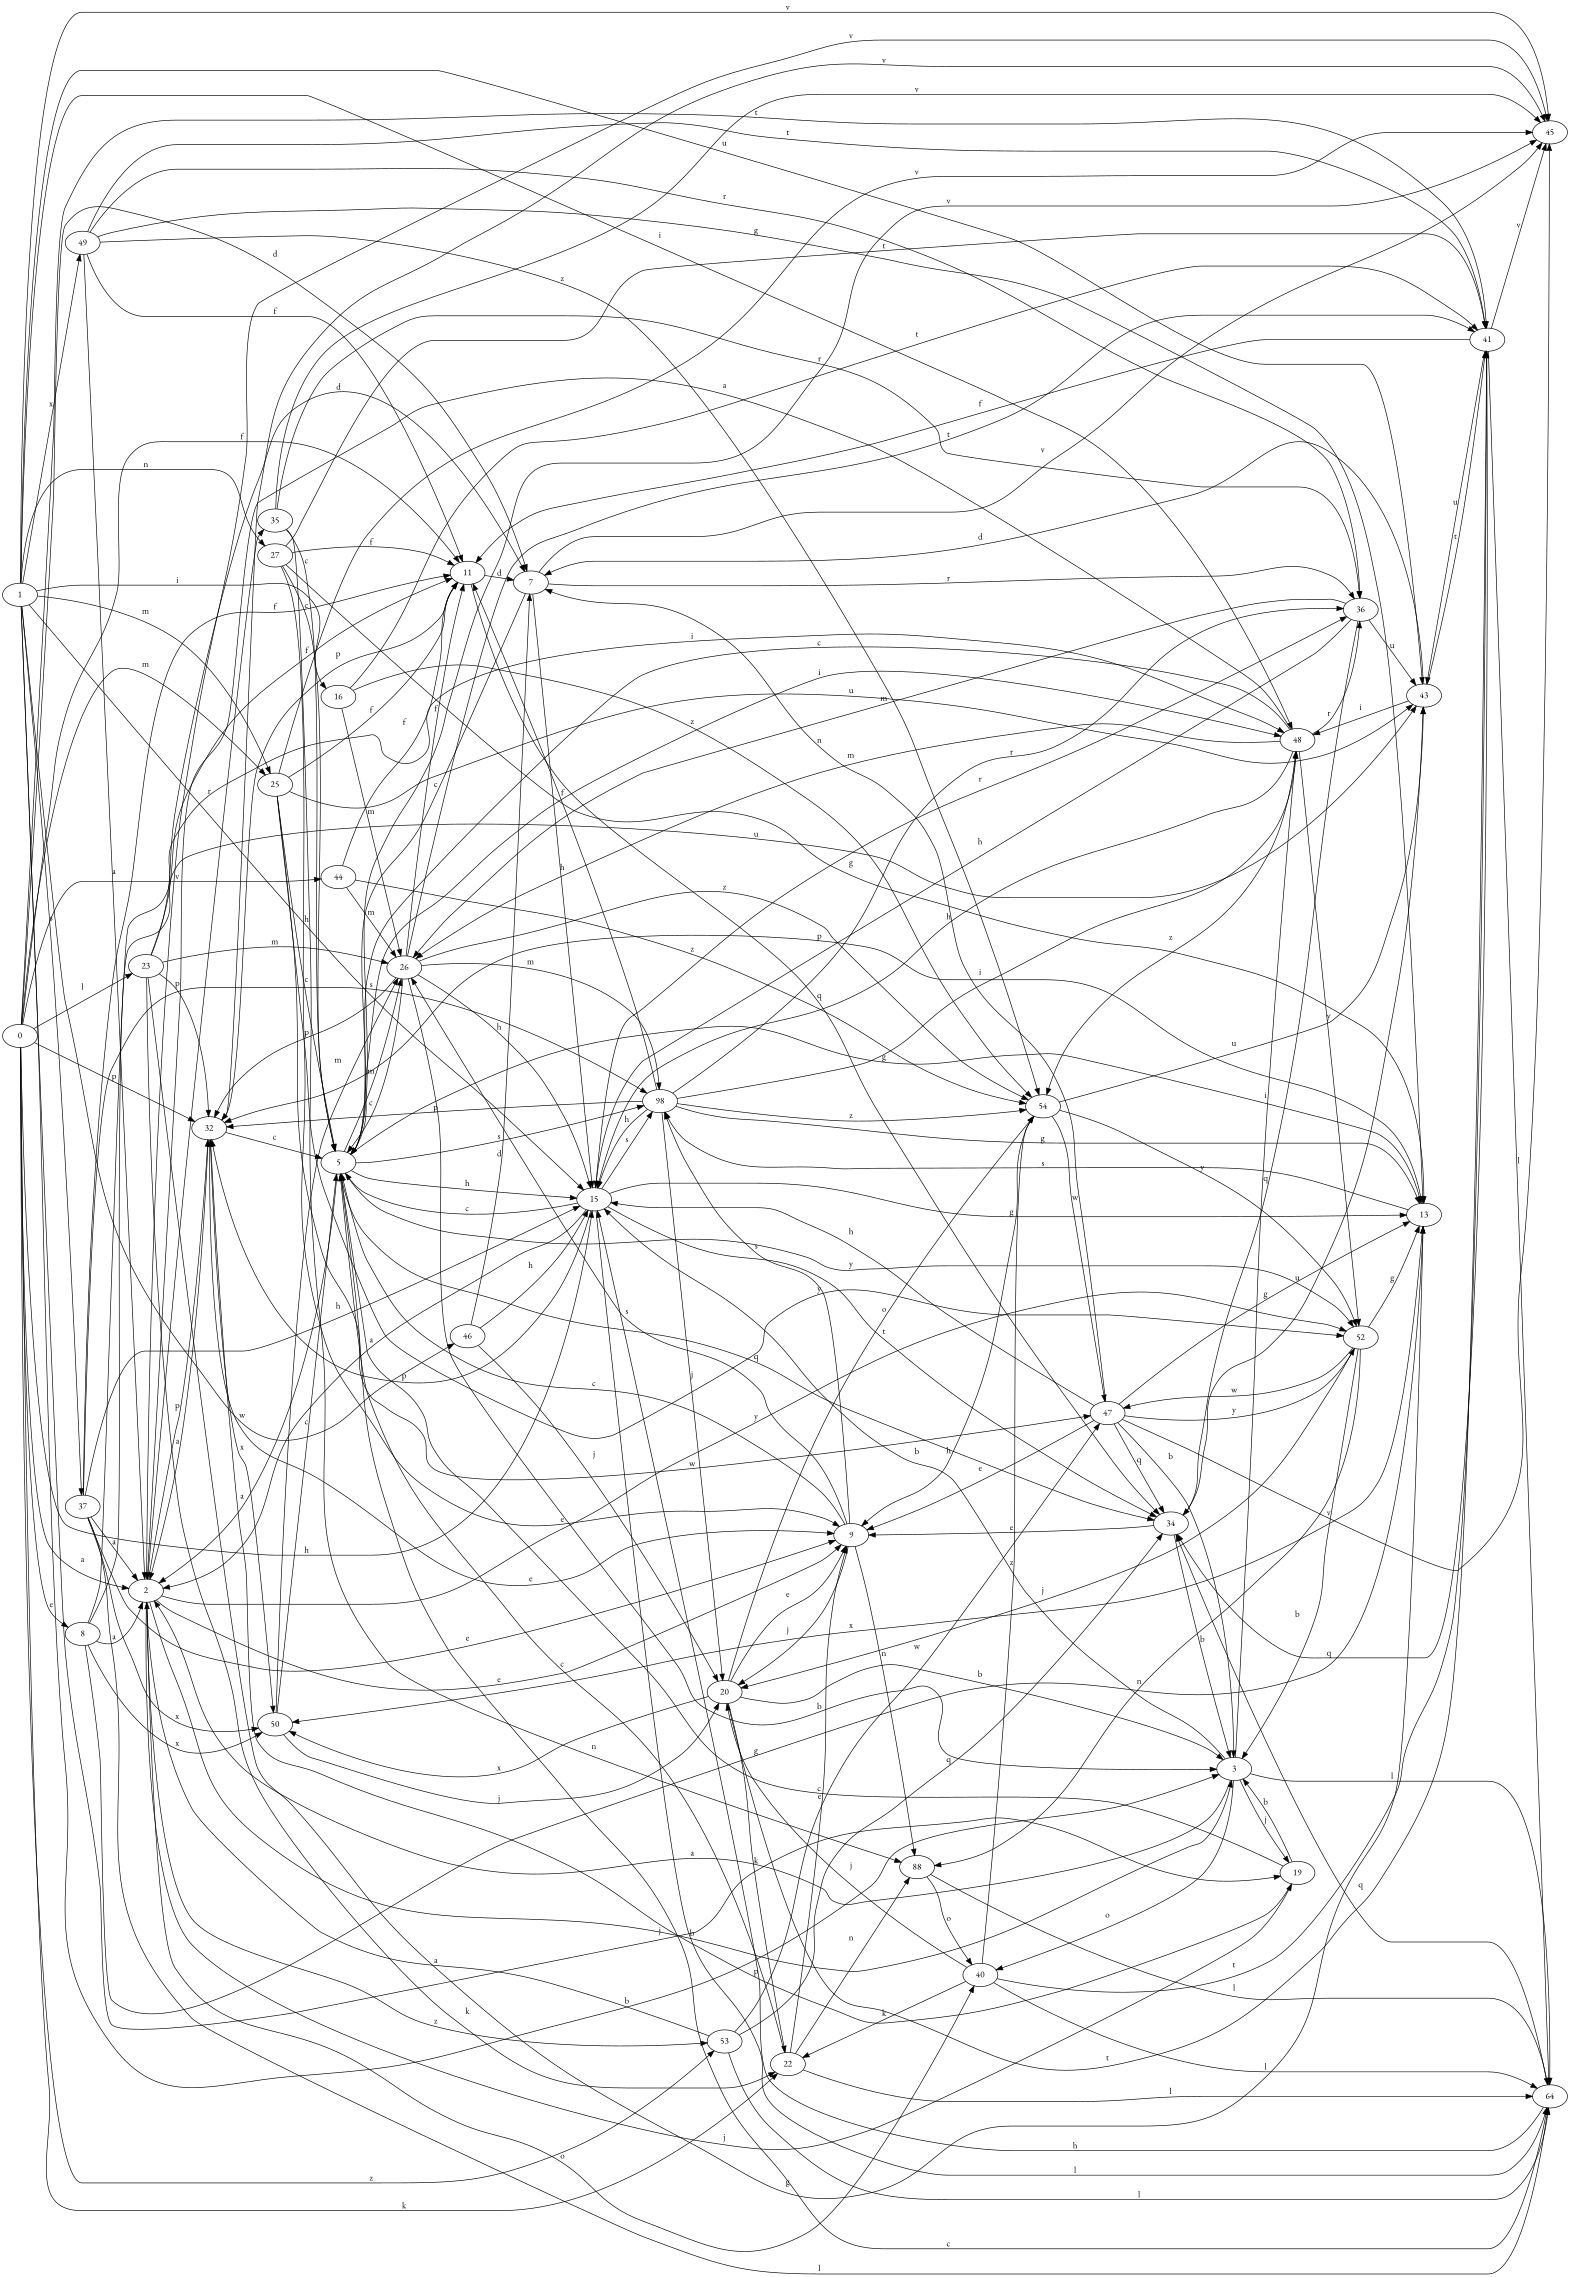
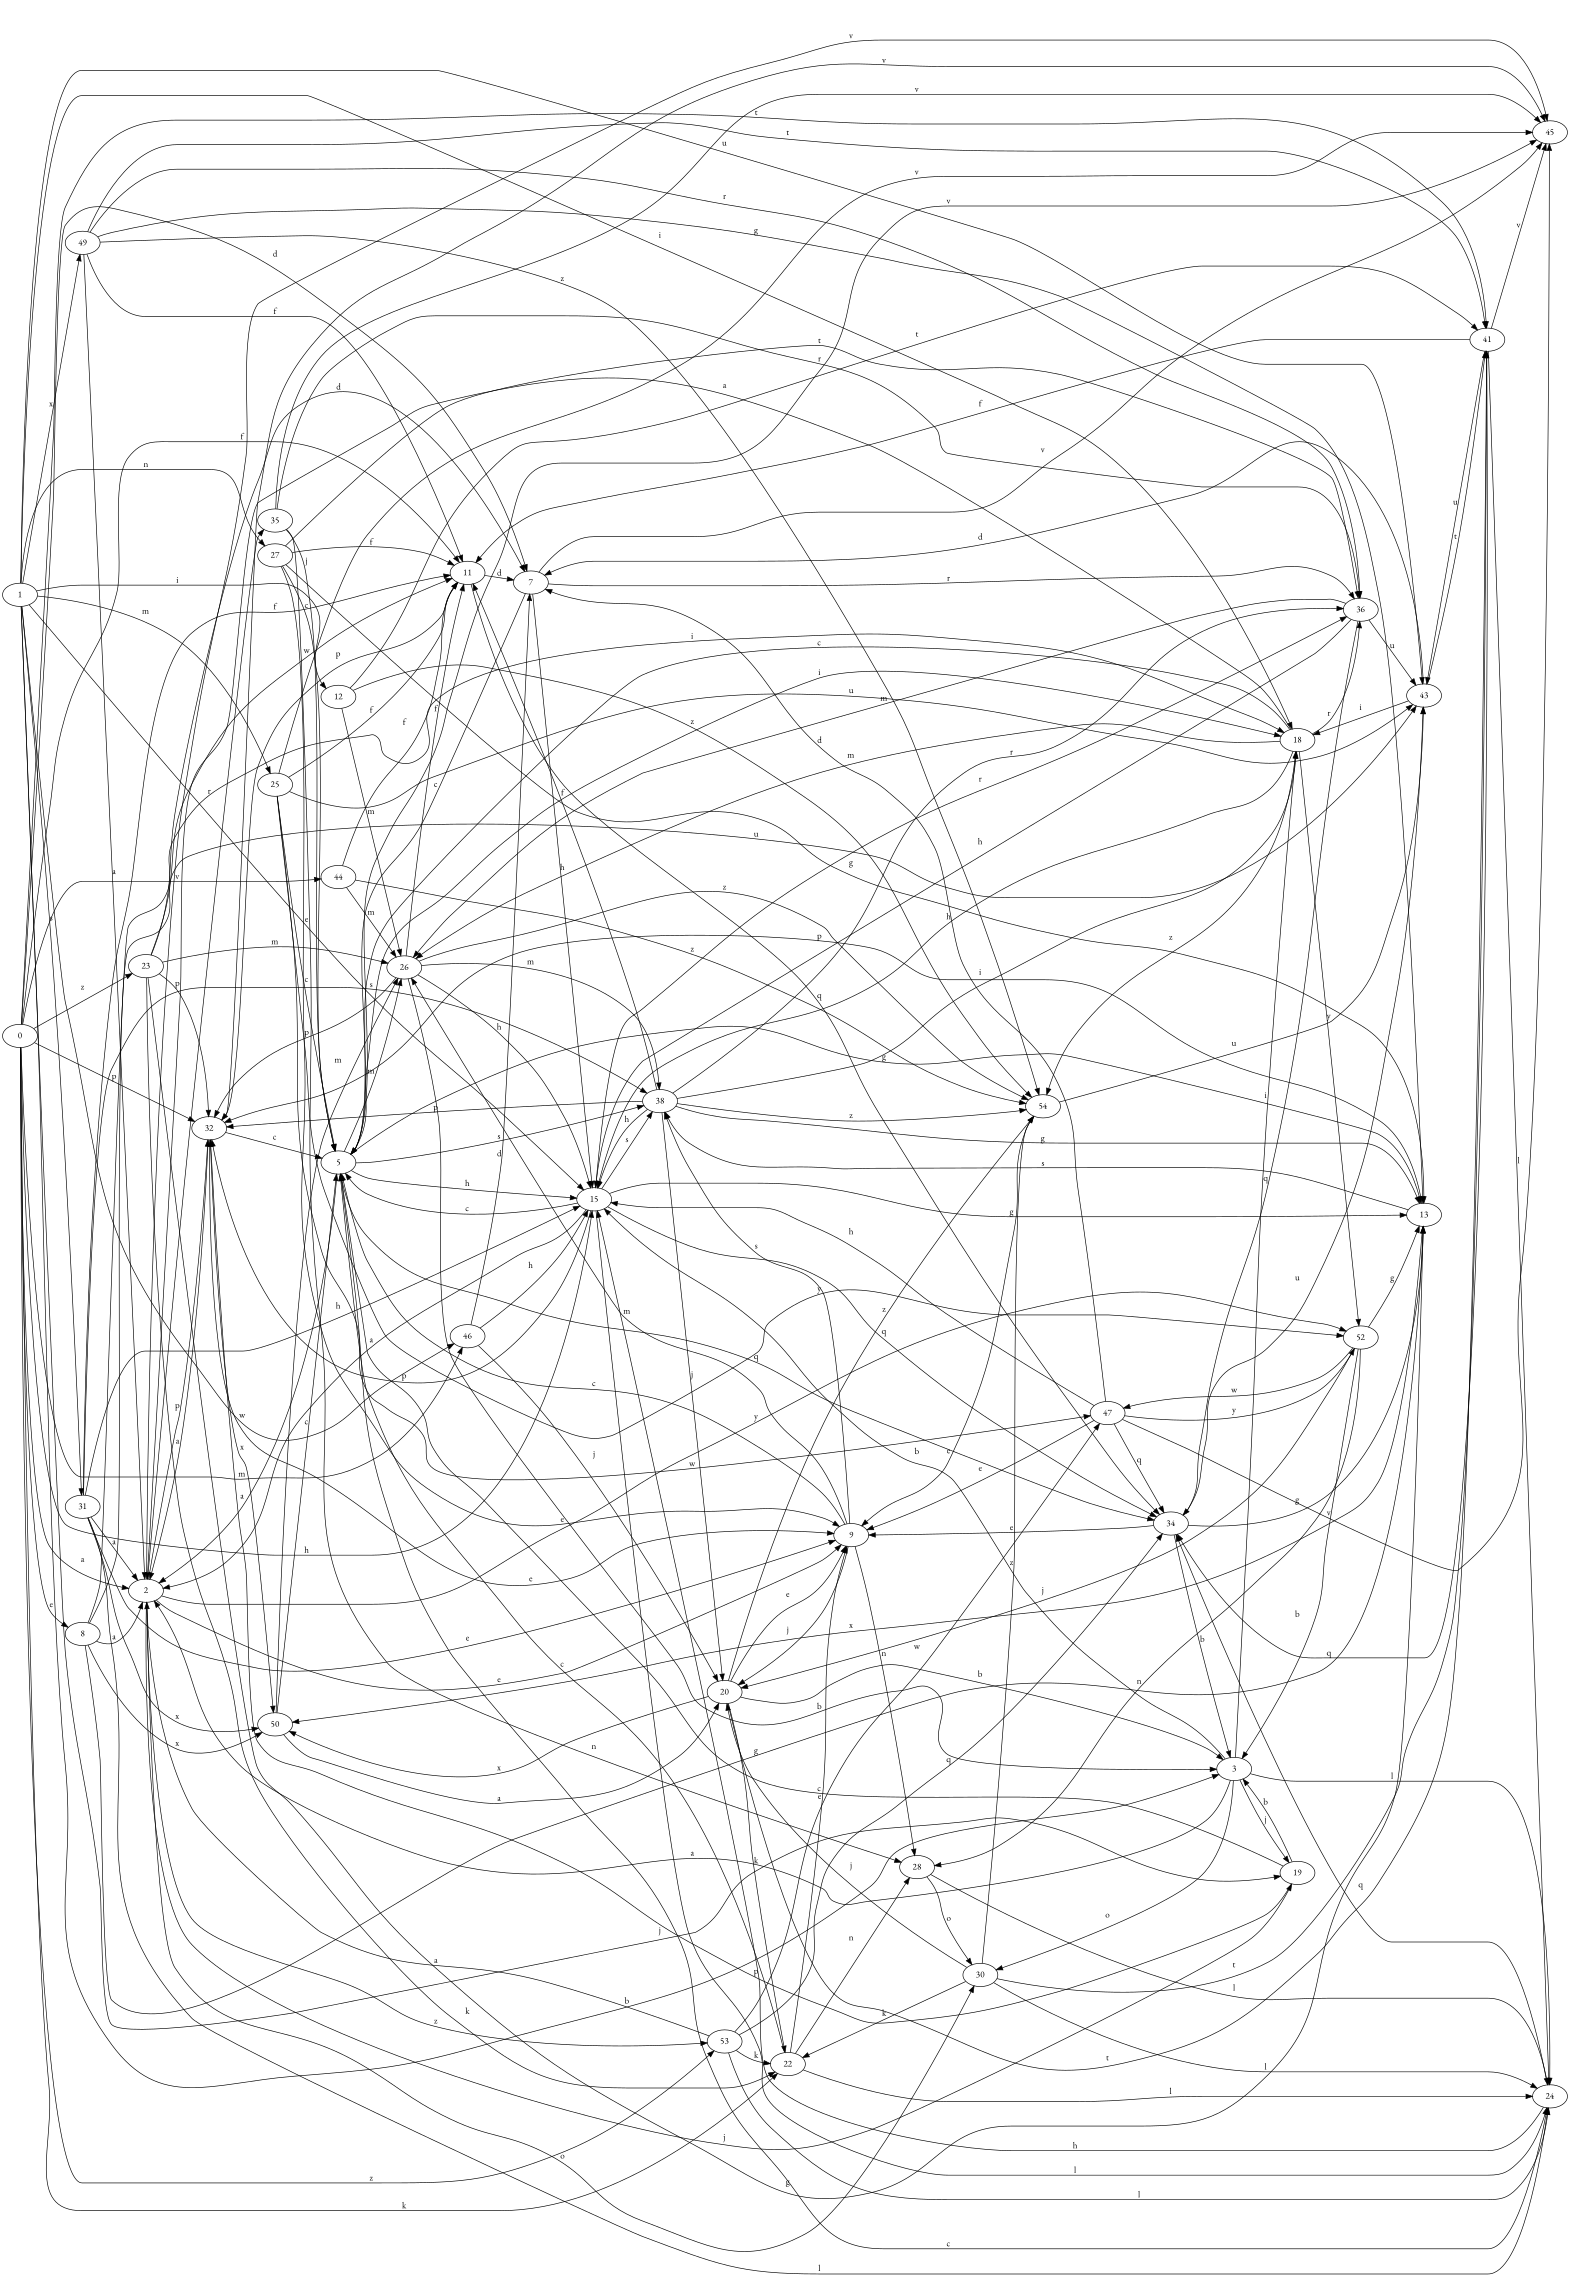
edge "1" -> "45": removed, label "v"
edge "27" -> "41": now "27" -> "36"
edge "26" -> "41": removed, label "t"
edge "35" -> "5": label "c" -> "j"
edge "23" -> "11": label "f" -> "w"
node "16": label "16" -> "12"
edge "47" -> "7": label "n" -> "d"
node "48": label "48" -> "18"
edge "0" -> "25": now "0" -> "46"
edge "1" -> "15": label "h" -> "e"
edge "0" -> "23": label "l" -> "z"
edge "26" -> "5": removed, label "c"
node "98": label "98" -> "38"
edge "54" -> "52": removed, label "y"
edge "54" -> "47": removed, label "w"
edge "5" -> "52": removed, label "y"
edge "47" -> "13": now "34" -> "13"
edge "20" -> "54": label "o" -> "z"
edge "9" -> "26": label "s" -> "m"
edge "15" -> "34": label "t" -> "q"
edge "54" -> "9": label "h" -> "e"
node "37": label "37" -> "31"
edge "47" -> "3": removed, label "b"
edge "50" -> "20": label "j" -> "a"
node "88": label "88" -> "28"
edge "2" -> "3": removed, label "b"
node "40": label "40" -> "30"
edge "53" -> "22": added, label "k"
node "64": label "64" -> "24"
